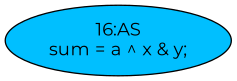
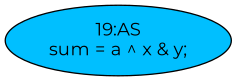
node "16:AS sum = a ^ x & y;": label "16:AS sum = a ^ x & y;" -> "19:AS sum = a ^ x & y;"
